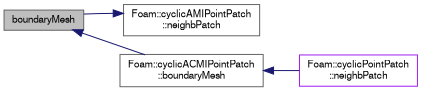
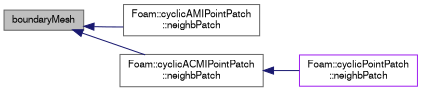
edge "boundaryMesh" -> "Foam::cyclicAMIPointPatch ::neighbPatch": reversed
node "Foam::cyclicACMIPointPatch ::boundaryMesh": label "Foam::cyclicACMIPointPatch ::boundaryMesh" -> "Foam::cyclicACMIPointPatch ::neighbPatch"
